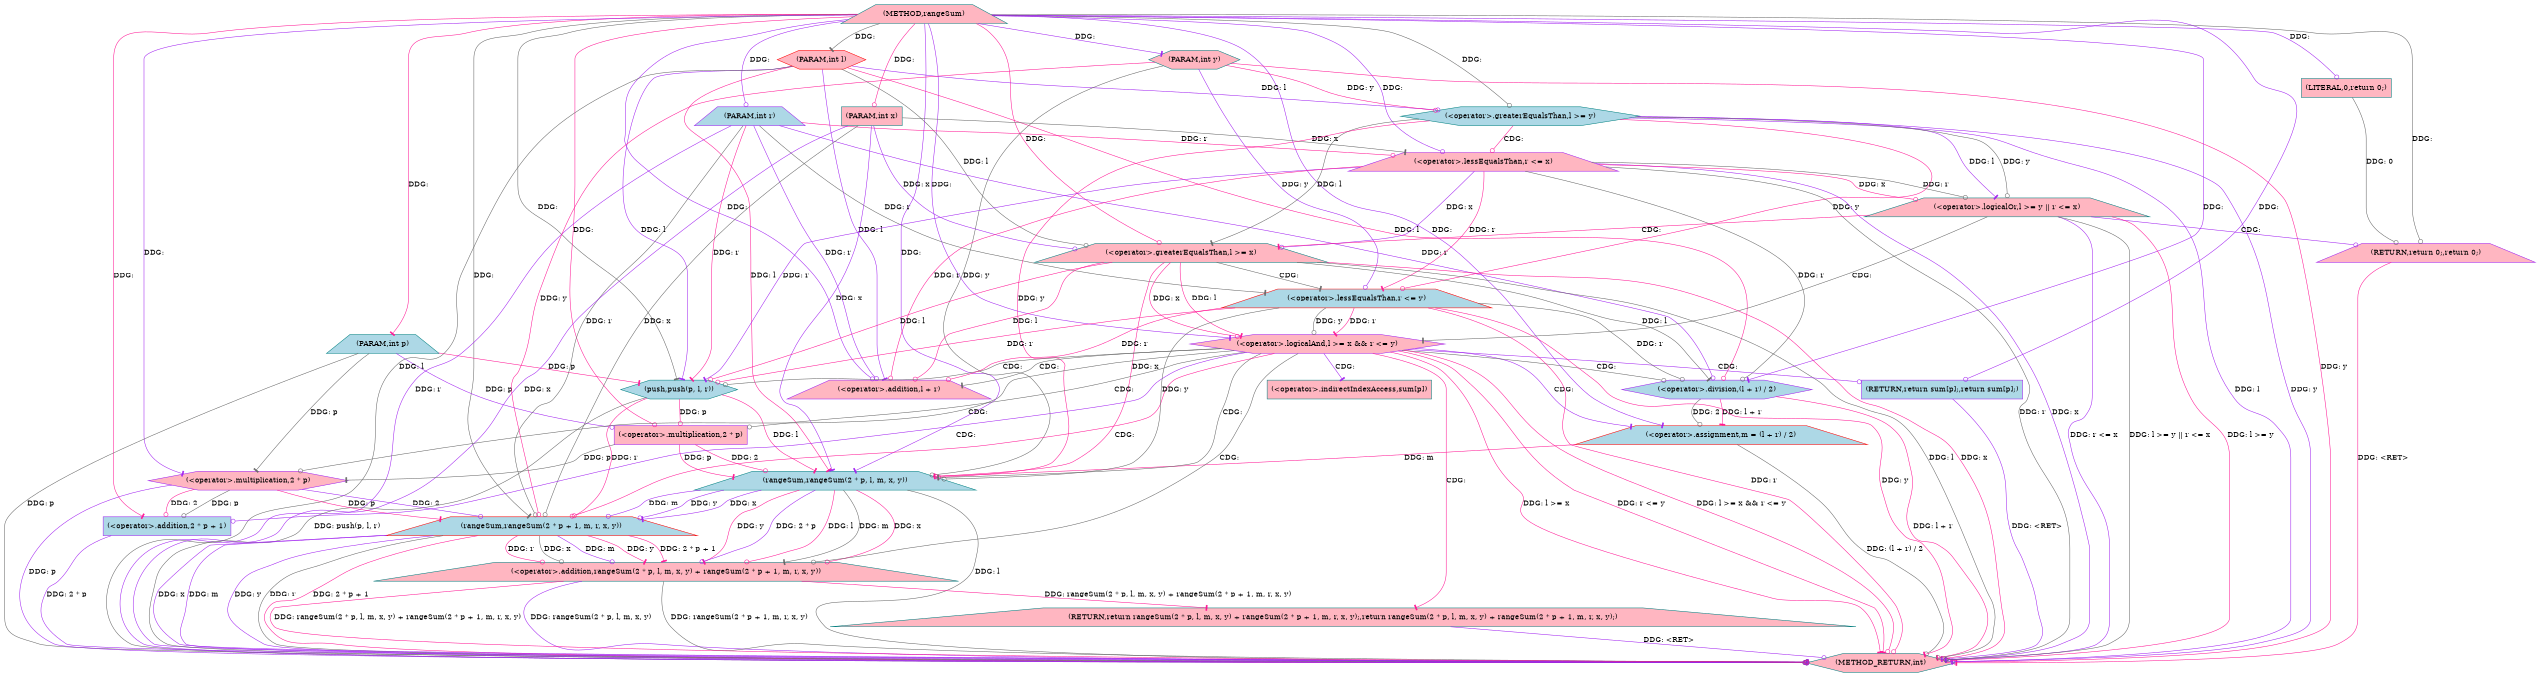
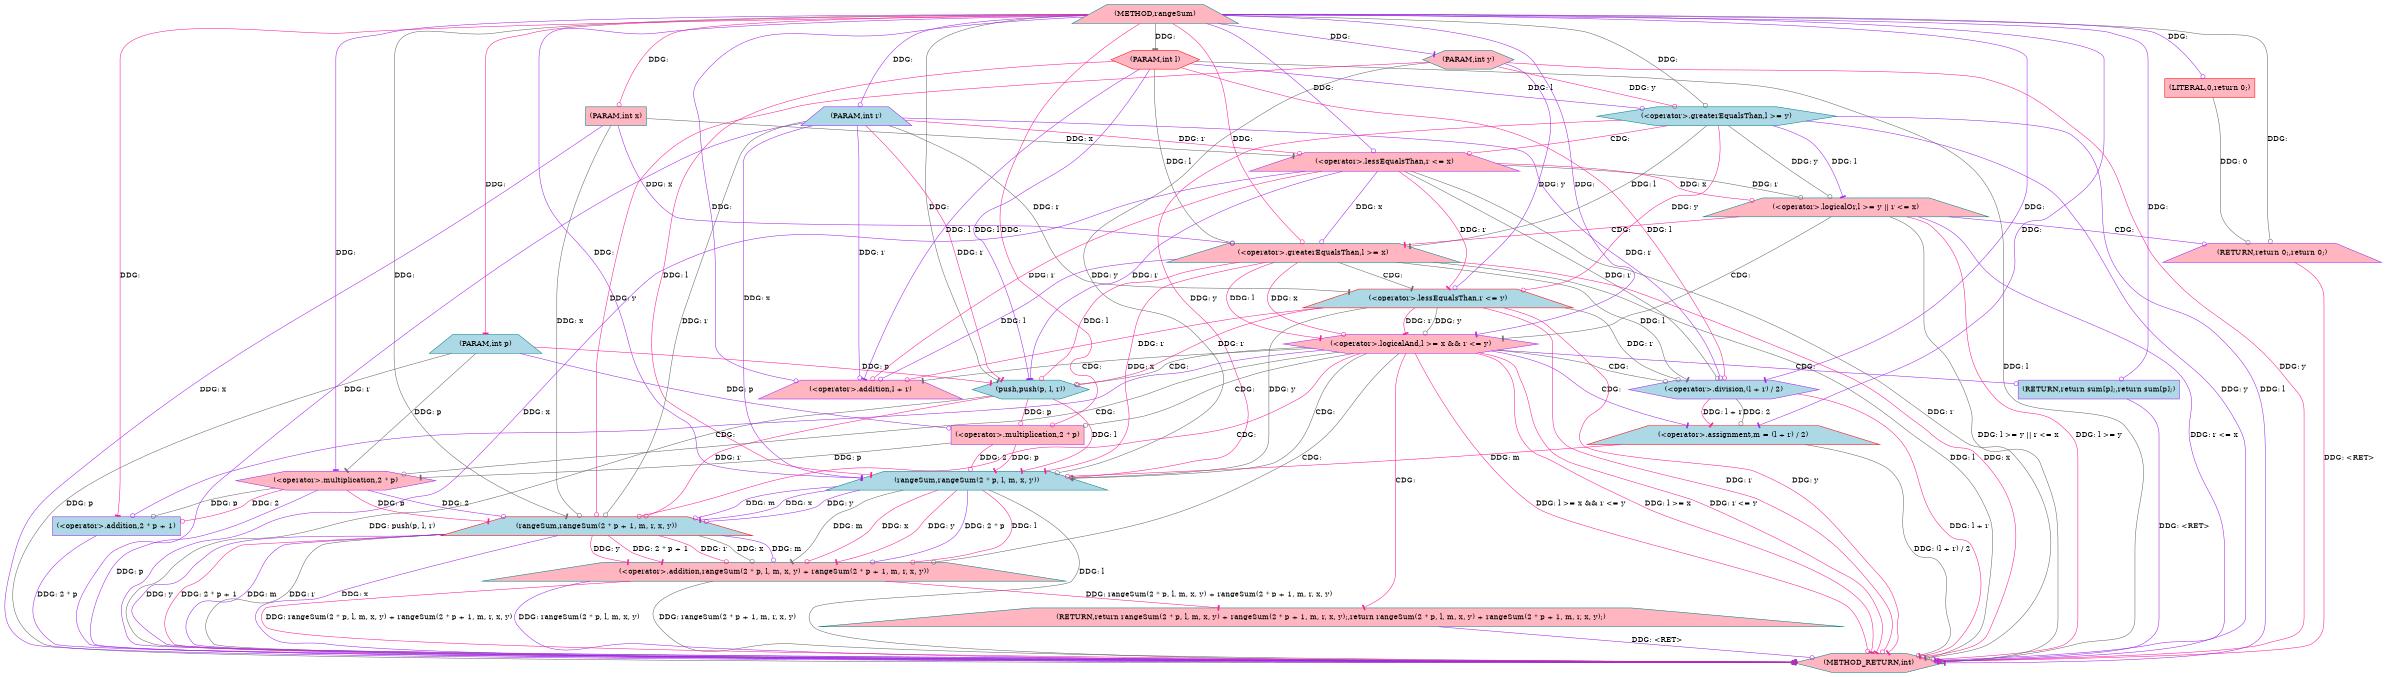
node "(LITERAL,0,return 0;)": color teal -> red
edge "(PARAM,int x)" -> "(rangeSum,rangeSum(2 * p, l, m, x, y))": now "(PARAM,int r)" -> "(rangeSum,rangeSum(2 * p, l, m, x, y))"
edge "(<operator>.greaterEqualsThan,l >= x)" -> "(<operator>.addition,l + r)": color deeppink -> purple
node "(<operator>.indirectIndexAccess,sum[p])": removed
